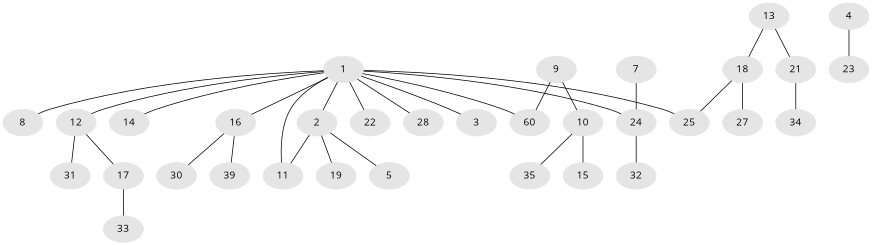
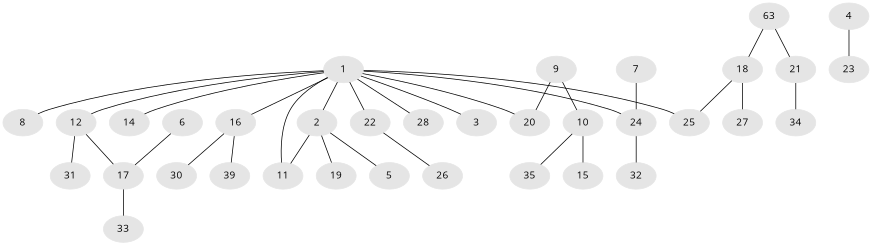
node "13": label "13" -> "63"
node "6": added
node "60": label "60" -> "20"
node "26": added
